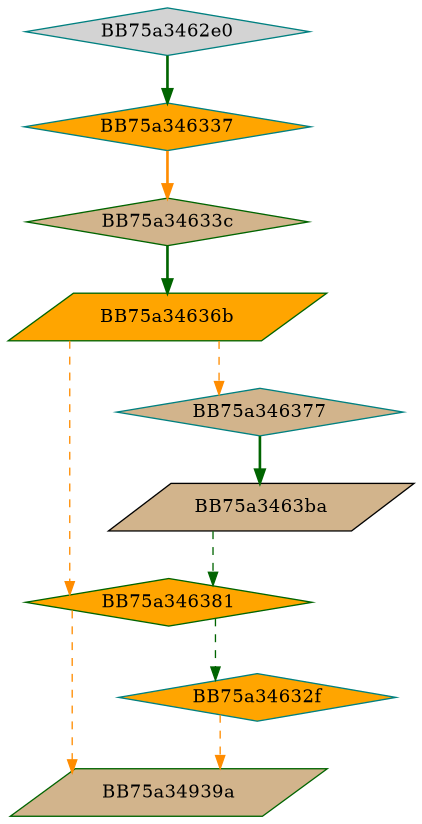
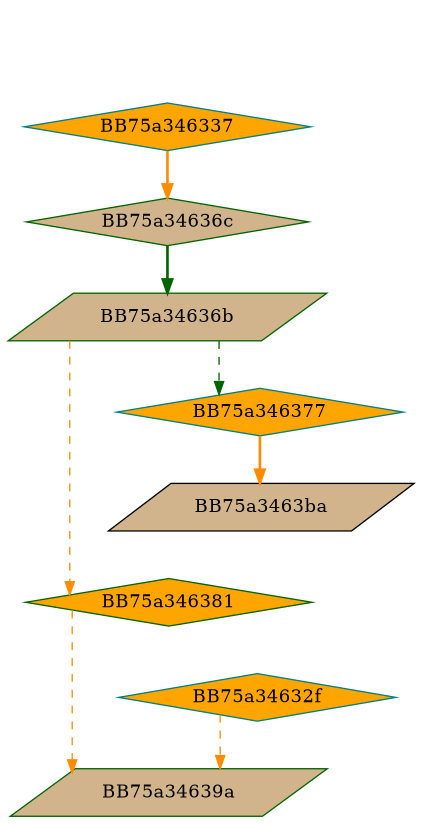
node "BB75a3462e0": removed
node "BB75a34633c": label "BB75a34633c" -> "BB75a34636c"
node "BB75a34636b": fillcolor orange -> tan
edge "BB75a34636b" -> "BB75a346377": color darkorange -> darkgreen
node "BB75a346377": fillcolor tan -> orange
edge "BB75a346377" -> "BB75a3463ba": color darkgreen -> darkorange
edge "BB75a3463ba" -> "BB75a346381": removed
edge "BB75a346381" -> "BB75a34632f": removed
node "BB75a34939a": label "BB75a34939a" -> "BB75a34639a"
